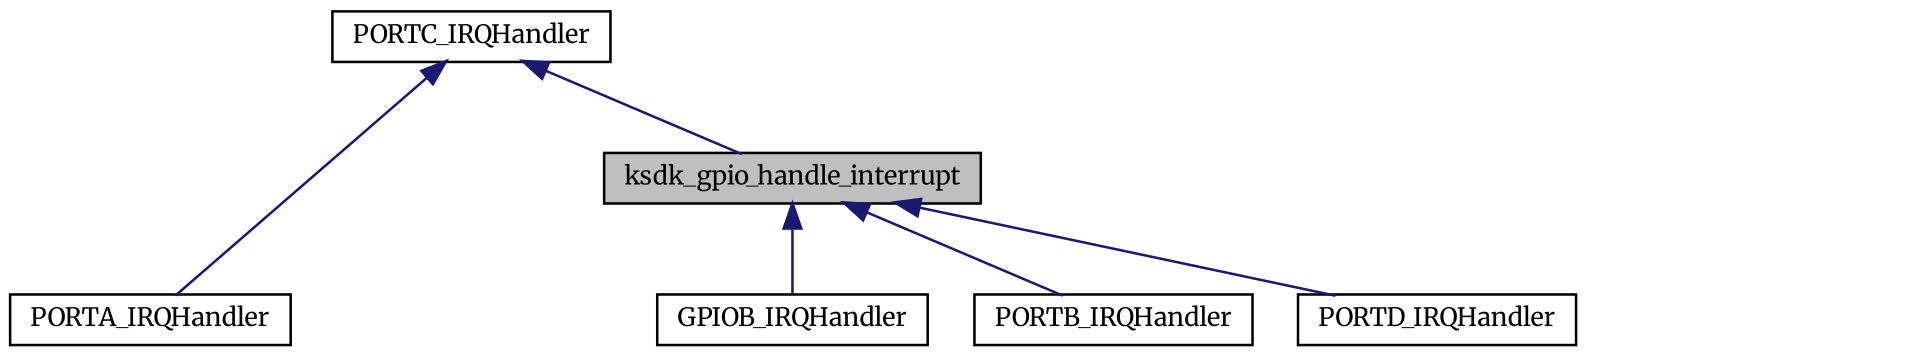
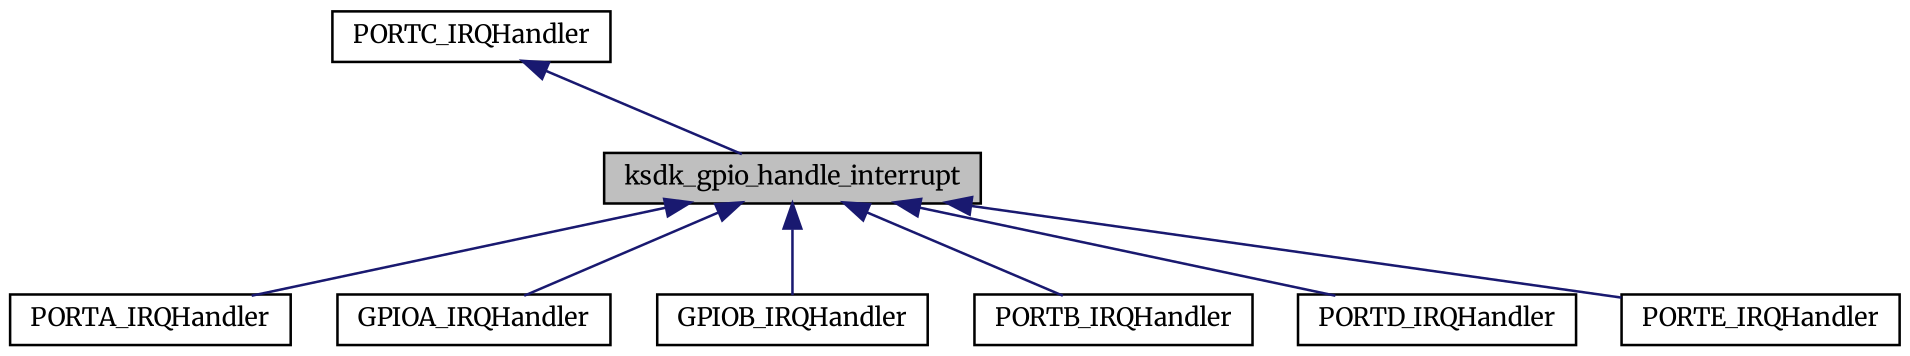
edge "PORTA_IRQHandler" -> "PORTC_IRQHandler": now "PORTA_IRQHandler" -> "ksdk_gpio_handle_interrupt"
node "GPIOA_IRQHandler": added
node "PORTE_IRQHandler": added
